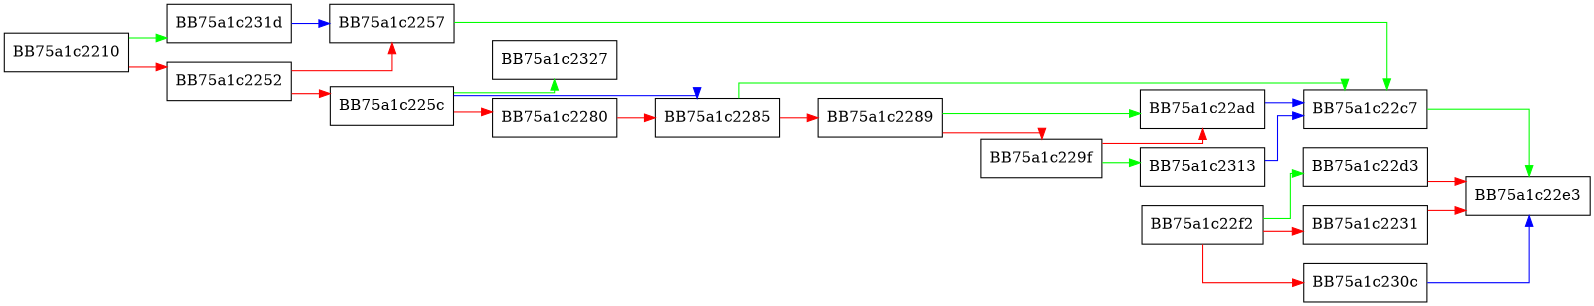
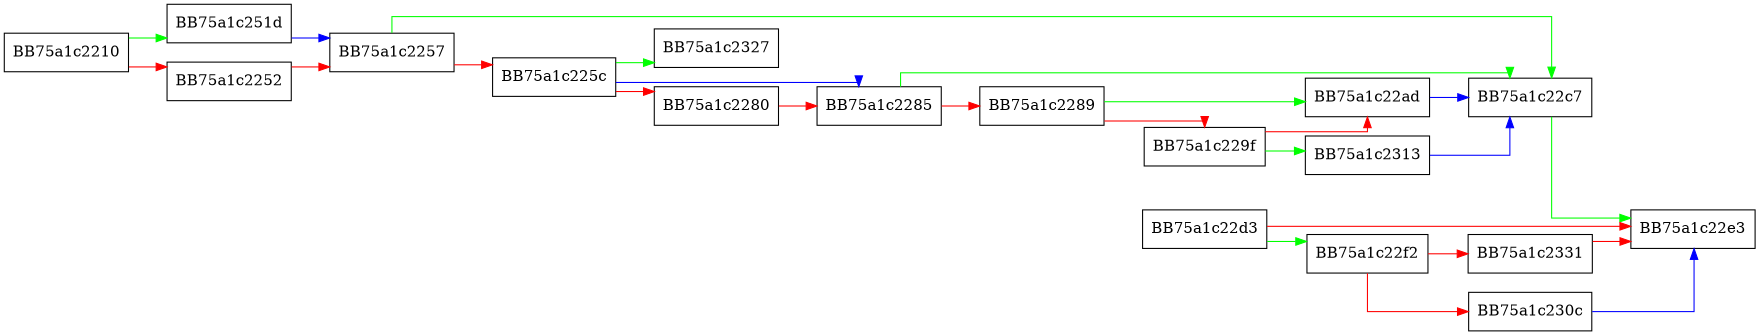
node "BB75a1c231d": label "BB75a1c231d" -> "BB75a1c251d"
edge "BB75a1c2252" -> "BB75a1c225c": now "BB75a1c2257" -> "BB75a1c225c"
edge "BB75a1c22f2" -> "BB75a1c22d3": reversed
node "BB75a1c2231": label "BB75a1c2231" -> "BB75a1c2331"
